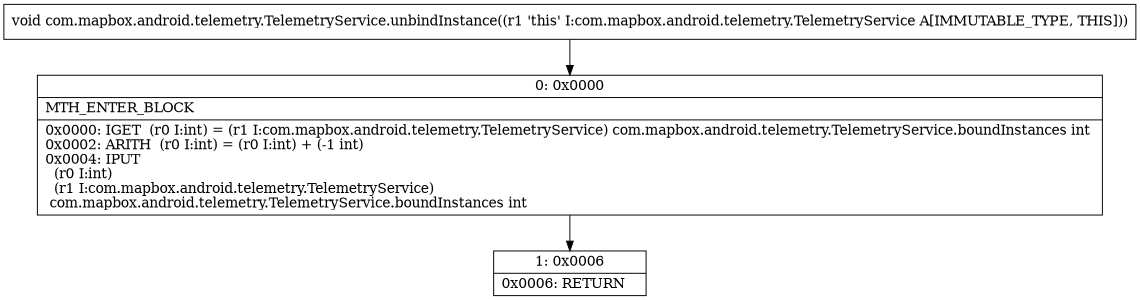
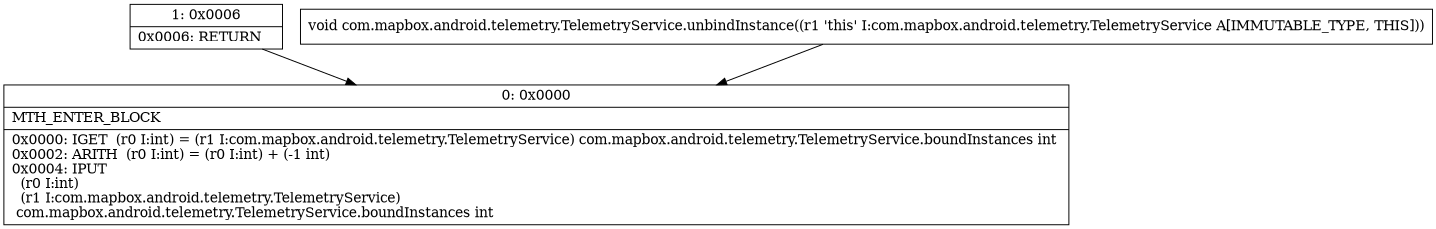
edge "0: 0x0000" -> "1: 0x0006": reversed
